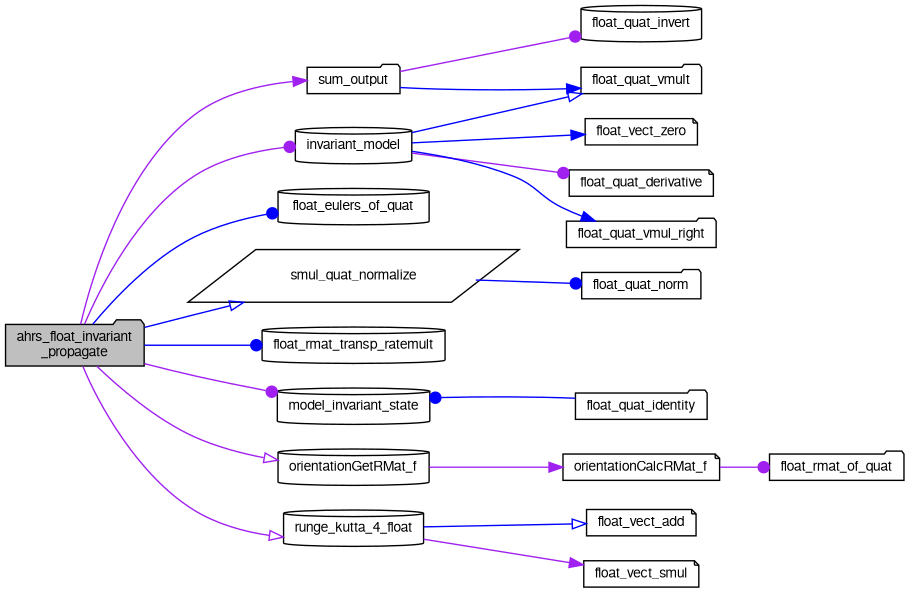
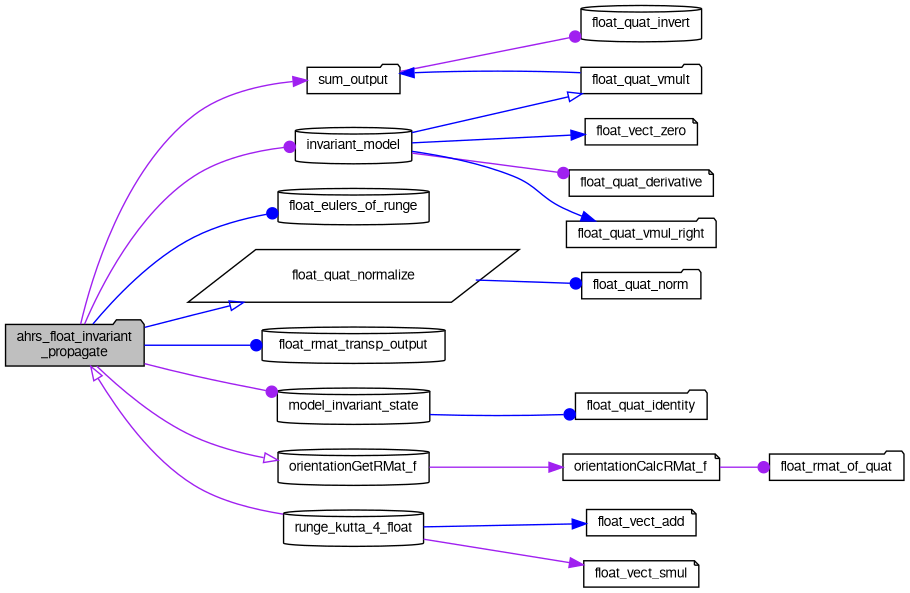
edge "sum_output" -> "float_quat_vmult": reversed
node "float_eulers_of_quat": label "float_eulers_of_quat" -> "float_eulers_of_runge"
node "smul_quat_normalize": label "smul_quat_normalize" -> "float_quat_normalize"
node "float_rmat_transp_ratemult": label "float_rmat_transp_ratemult" -> "float_rmat_transp_output"
edge "float_quat_identity" -> "model_invariant_state": reversed
edge "ahrs_float_invariant _propagate" -> "runge_kutta_4_float": reversed
edge "runge_kutta_4_float" -> "float_vect_add": arrowhead onormal -> normal
